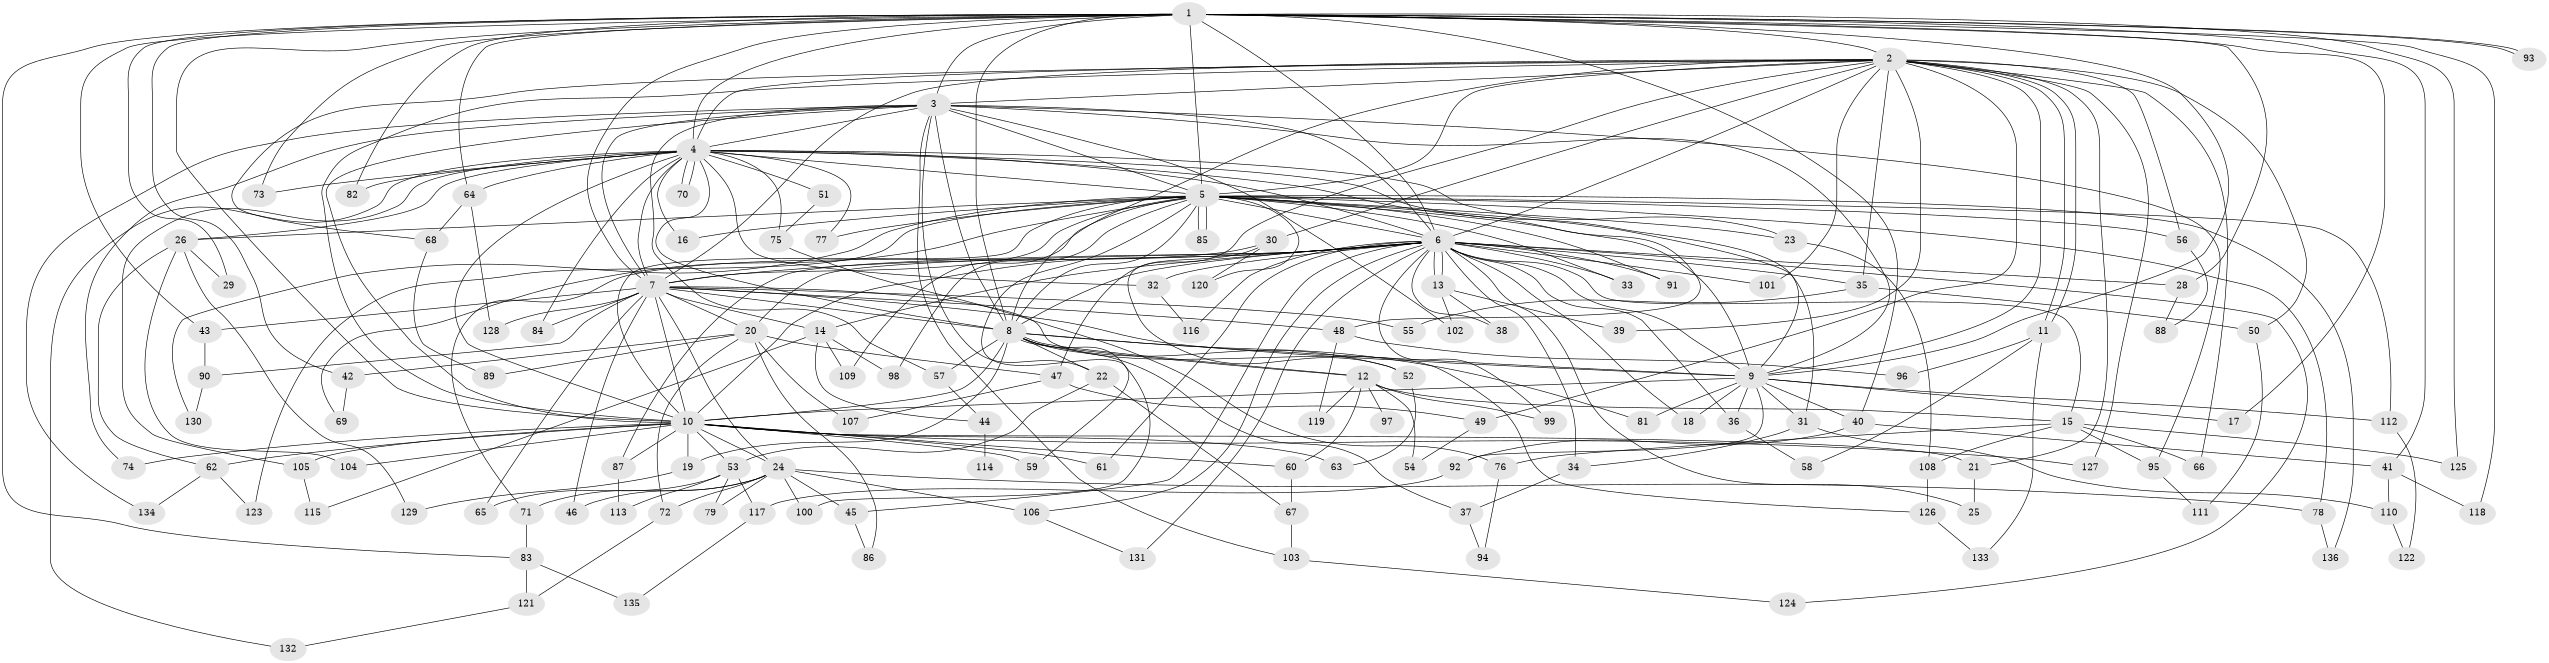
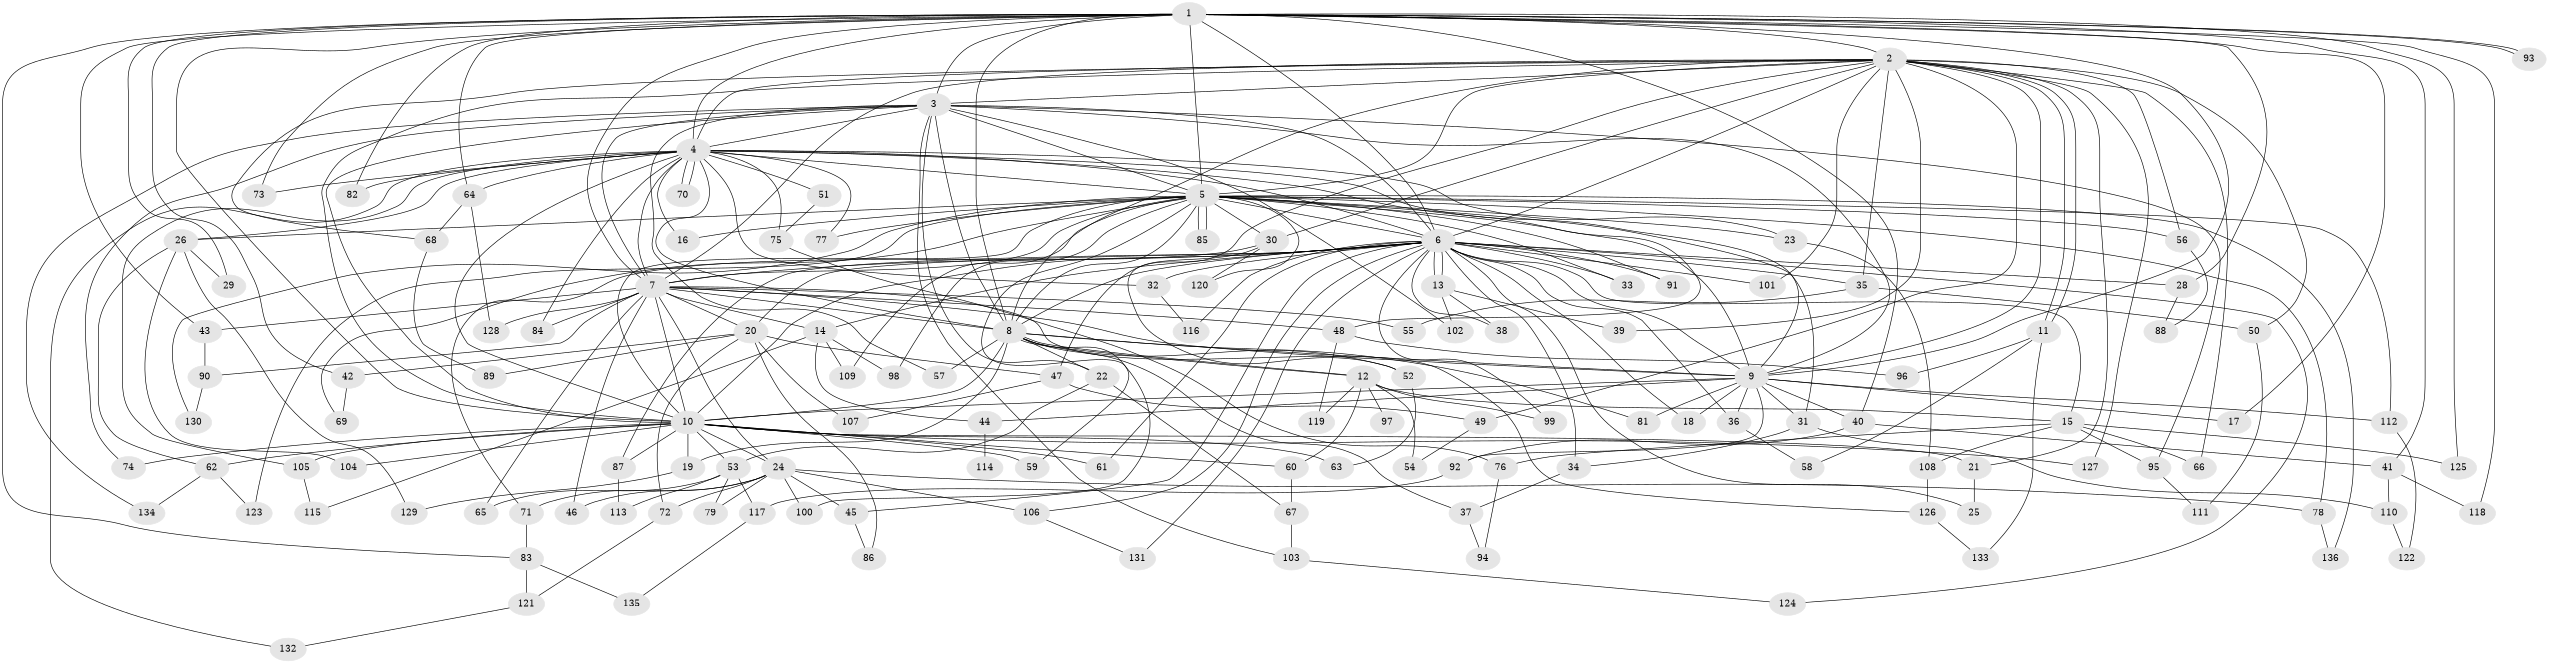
edge "5" -- "30": added
edge "57" -- "44": now "9" -- "44"
